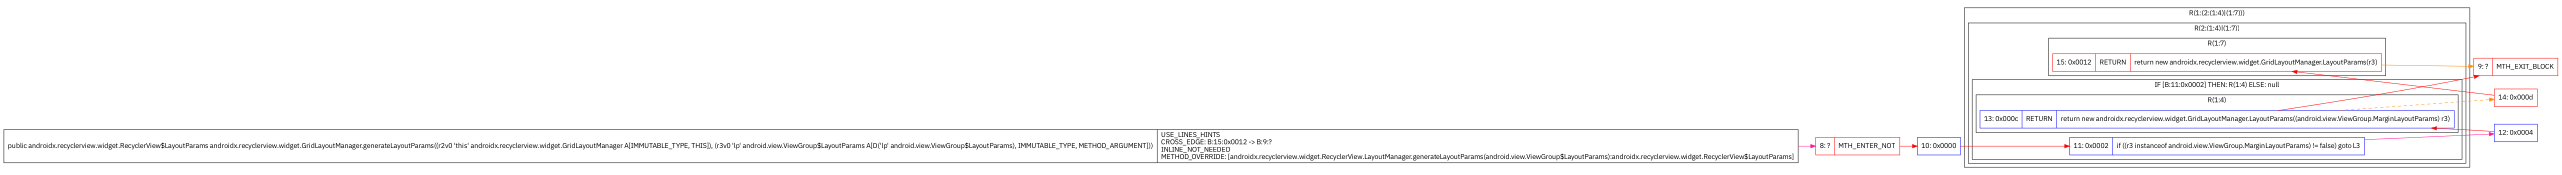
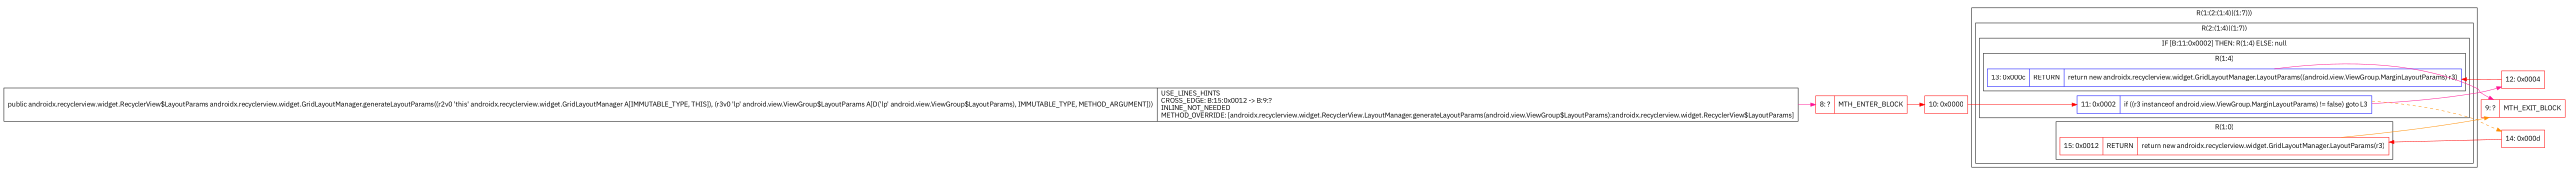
cluster "R(1:7)": label "R(1:7)" -> "R(1:0)"
edge "13: 0x000c" -> "9: ?": color red -> deeppink
edge "13: 0x000c" -> "14: 0x000d": now "11: 0x0002" -> "14: 0x000d"
node "12: 0x0004": color blue -> red
node "8: ?": text "MTH_ENTER_NOT" -> "MTH_ENTER_BLOCK"
node "10: 0x0000": color blue -> red
